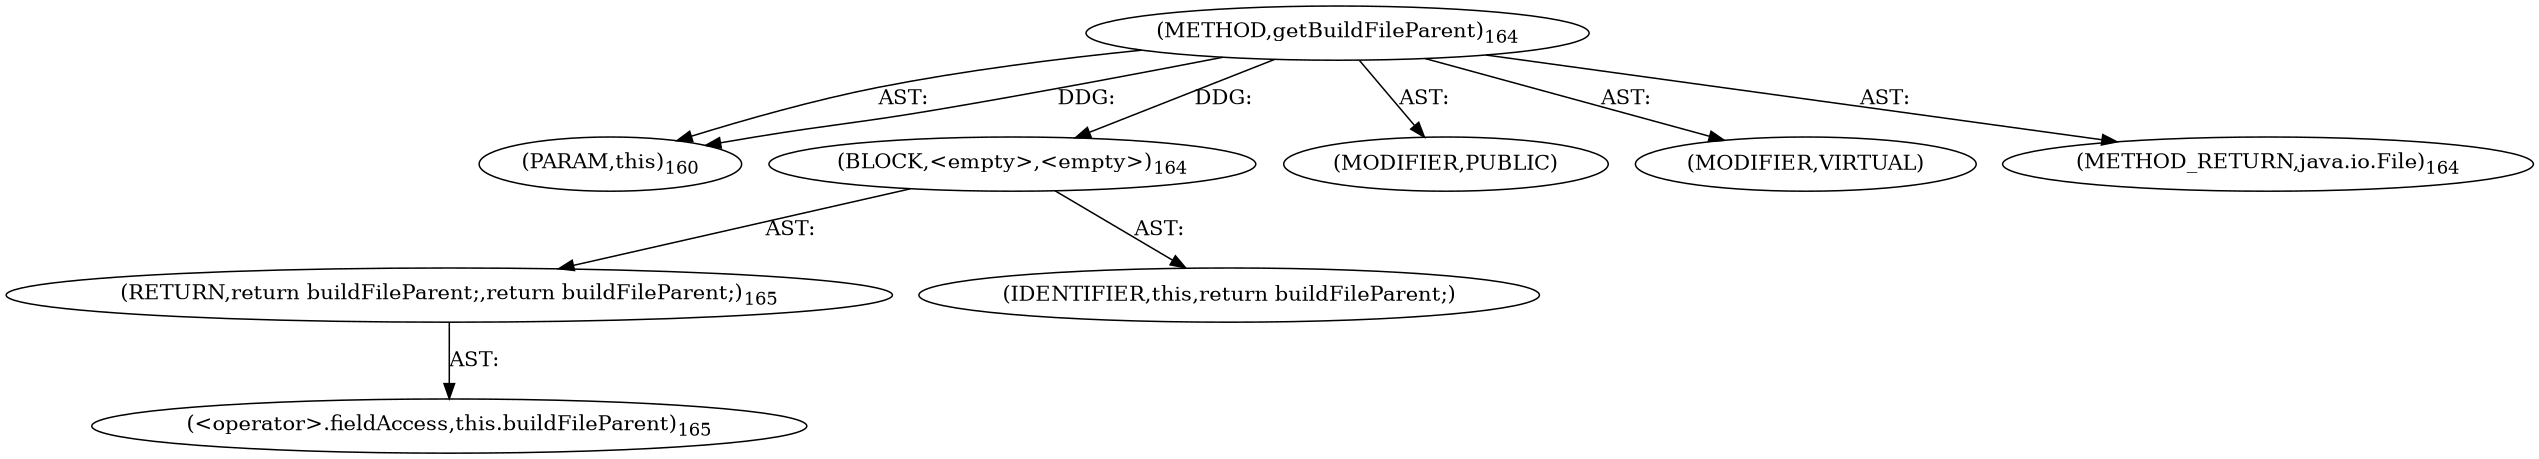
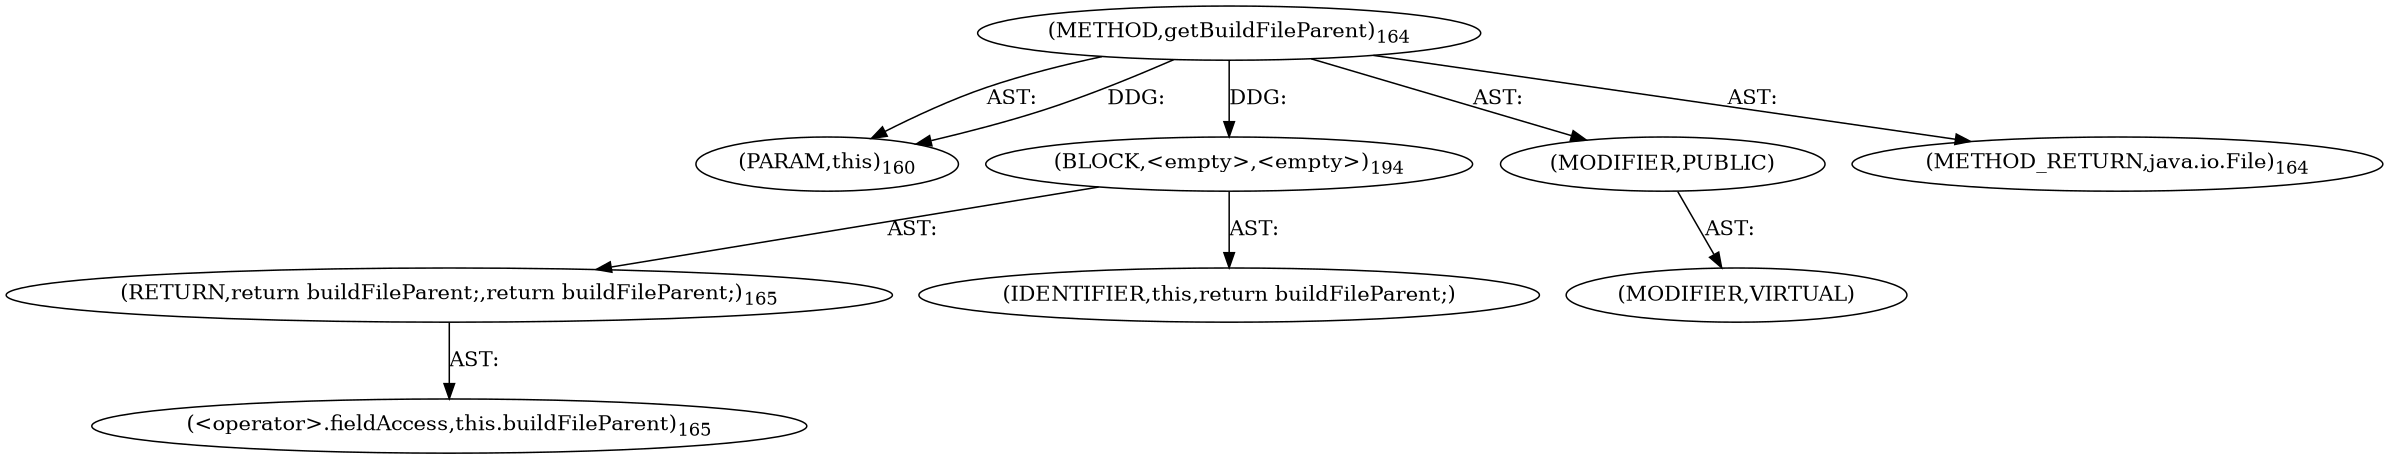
edge "(METHOD,getBuildFileParent)" -> "(MODIFIER,VIRTUAL)": now "(MODIFIER,PUBLIC)" -> "(MODIFIER,VIRTUAL)"
node "(BLOCK,<empty>,<empty>)": text "164" -> "194"
